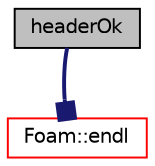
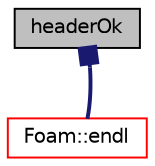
edge "headerOk" -> "Foam::endl": reversed
